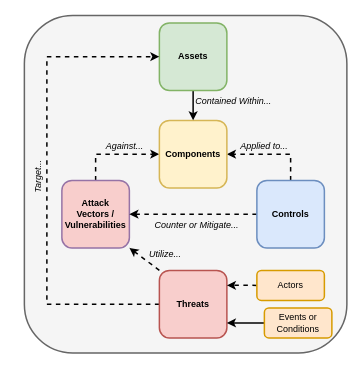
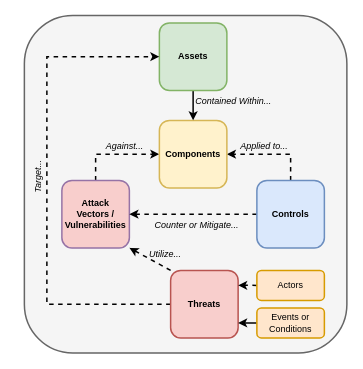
node "Threats": moved (193, 304) -> (204, 304)
node "Events or Conditions": moved (298, 323) -> (291, 323)
